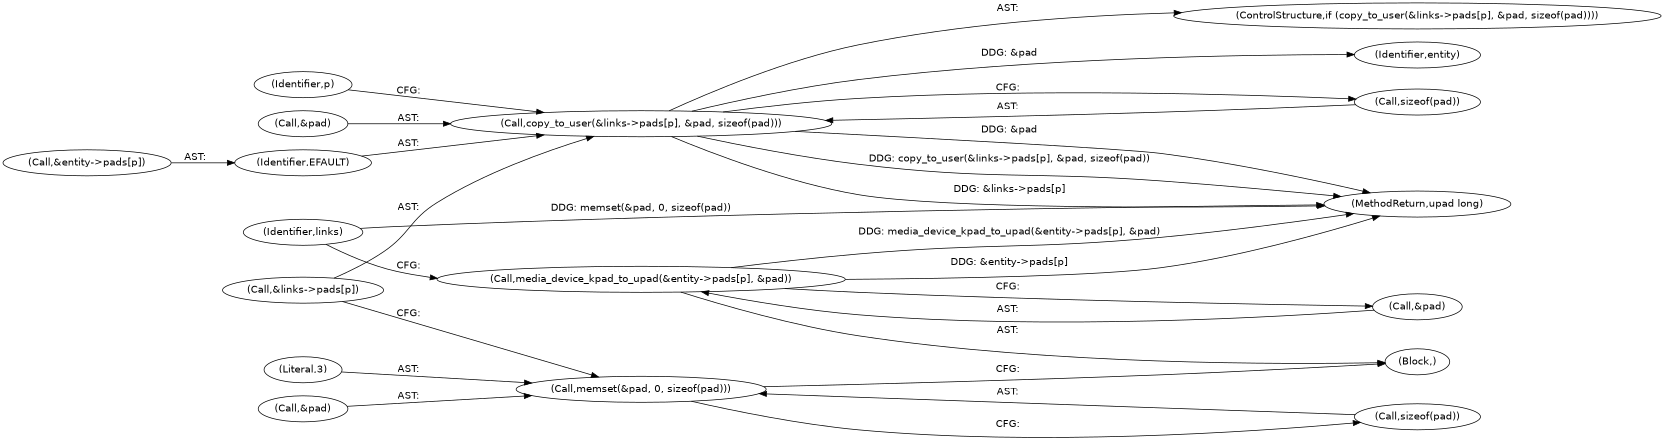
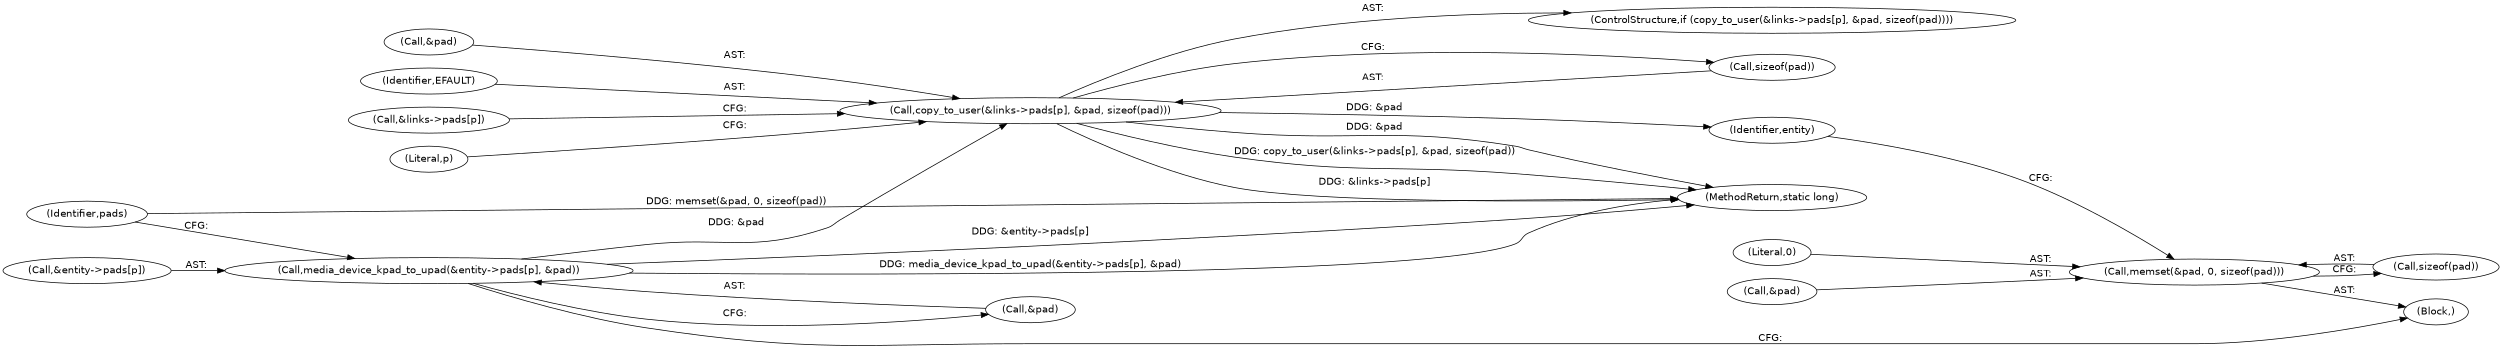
node "(Identifier,p)": label "(Identifier,p)" -> "(Literal,p)"
edge "(Call,&entity->pads[p])" -> "(Identifier,EFAULT)": now "(Call,&entity->pads[p])" -> "(Call,media_device_kpad_to_upad(&entity->pads[p], &pad))"
node "(MethodReturn,upad long)": label "(MethodReturn,upad long)" -> "(MethodReturn,static long)"
edge "(Call,&links->pads[p])" -> "(Call,copy_to_user(&links->pads[p], &pad, sizeof(pad)))": label "AST: " -> "CFG: "
node "(Identifier,links)": label "(Identifier,links)" -> "(Identifier,pads)"
edge "(Call,media_device_kpad_to_upad(&entity->pads[p], &pad))" -> "(Call,copy_to_user(&links->pads[p], &pad, sizeof(pad)))": added, label "DDG: &pad"
edge "(Call,media_device_kpad_to_upad(&entity->pads[p], &pad))" -> "(Block,)": label "AST: " -> "CFG: "
edge "(Call,&links->pads[p])" -> "(Call,memset(&pad, 0, sizeof(pad)))": now "(Identifier,entity)" -> "(Call,memset(&pad, 0, sizeof(pad)))"
edge "(Call,memset(&pad, 0, sizeof(pad)))" -> "(Block,)": label "CFG: " -> "AST: "
node "(Literal,3)": label "(Literal,3)" -> "(Literal,0)"
